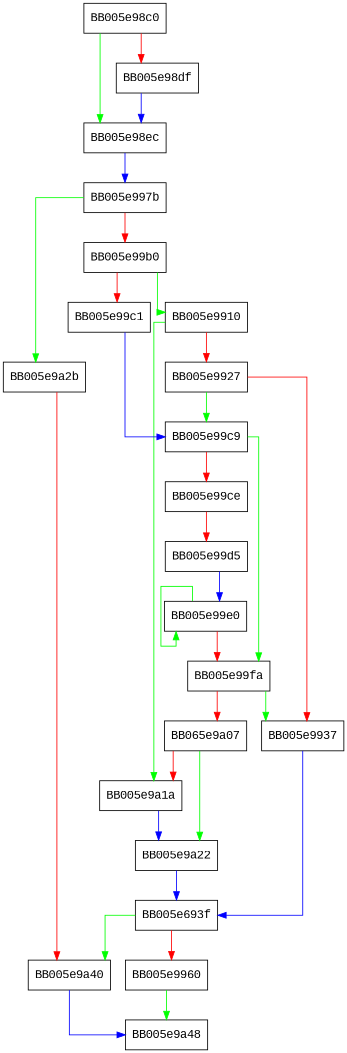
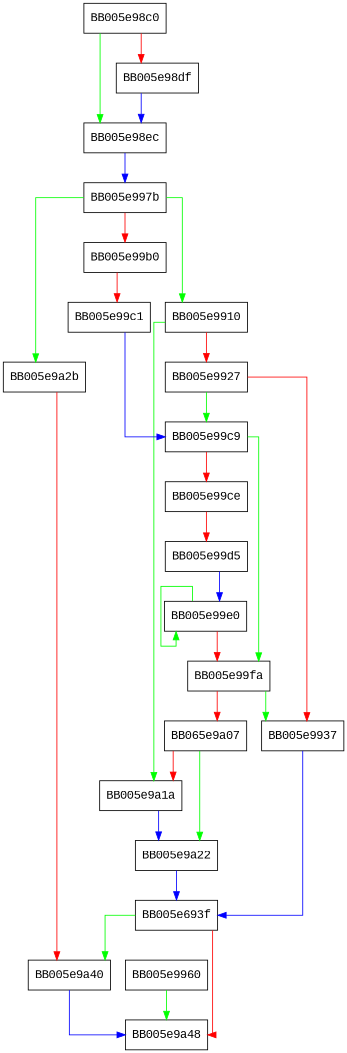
edge "BB005e99b0" -> "BB005e9910": now "BB005e997b" -> "BB005e9910"
edge "BB005e693f" -> "BB005e9960": now "BB005e693f" -> "BB005e9a48"
